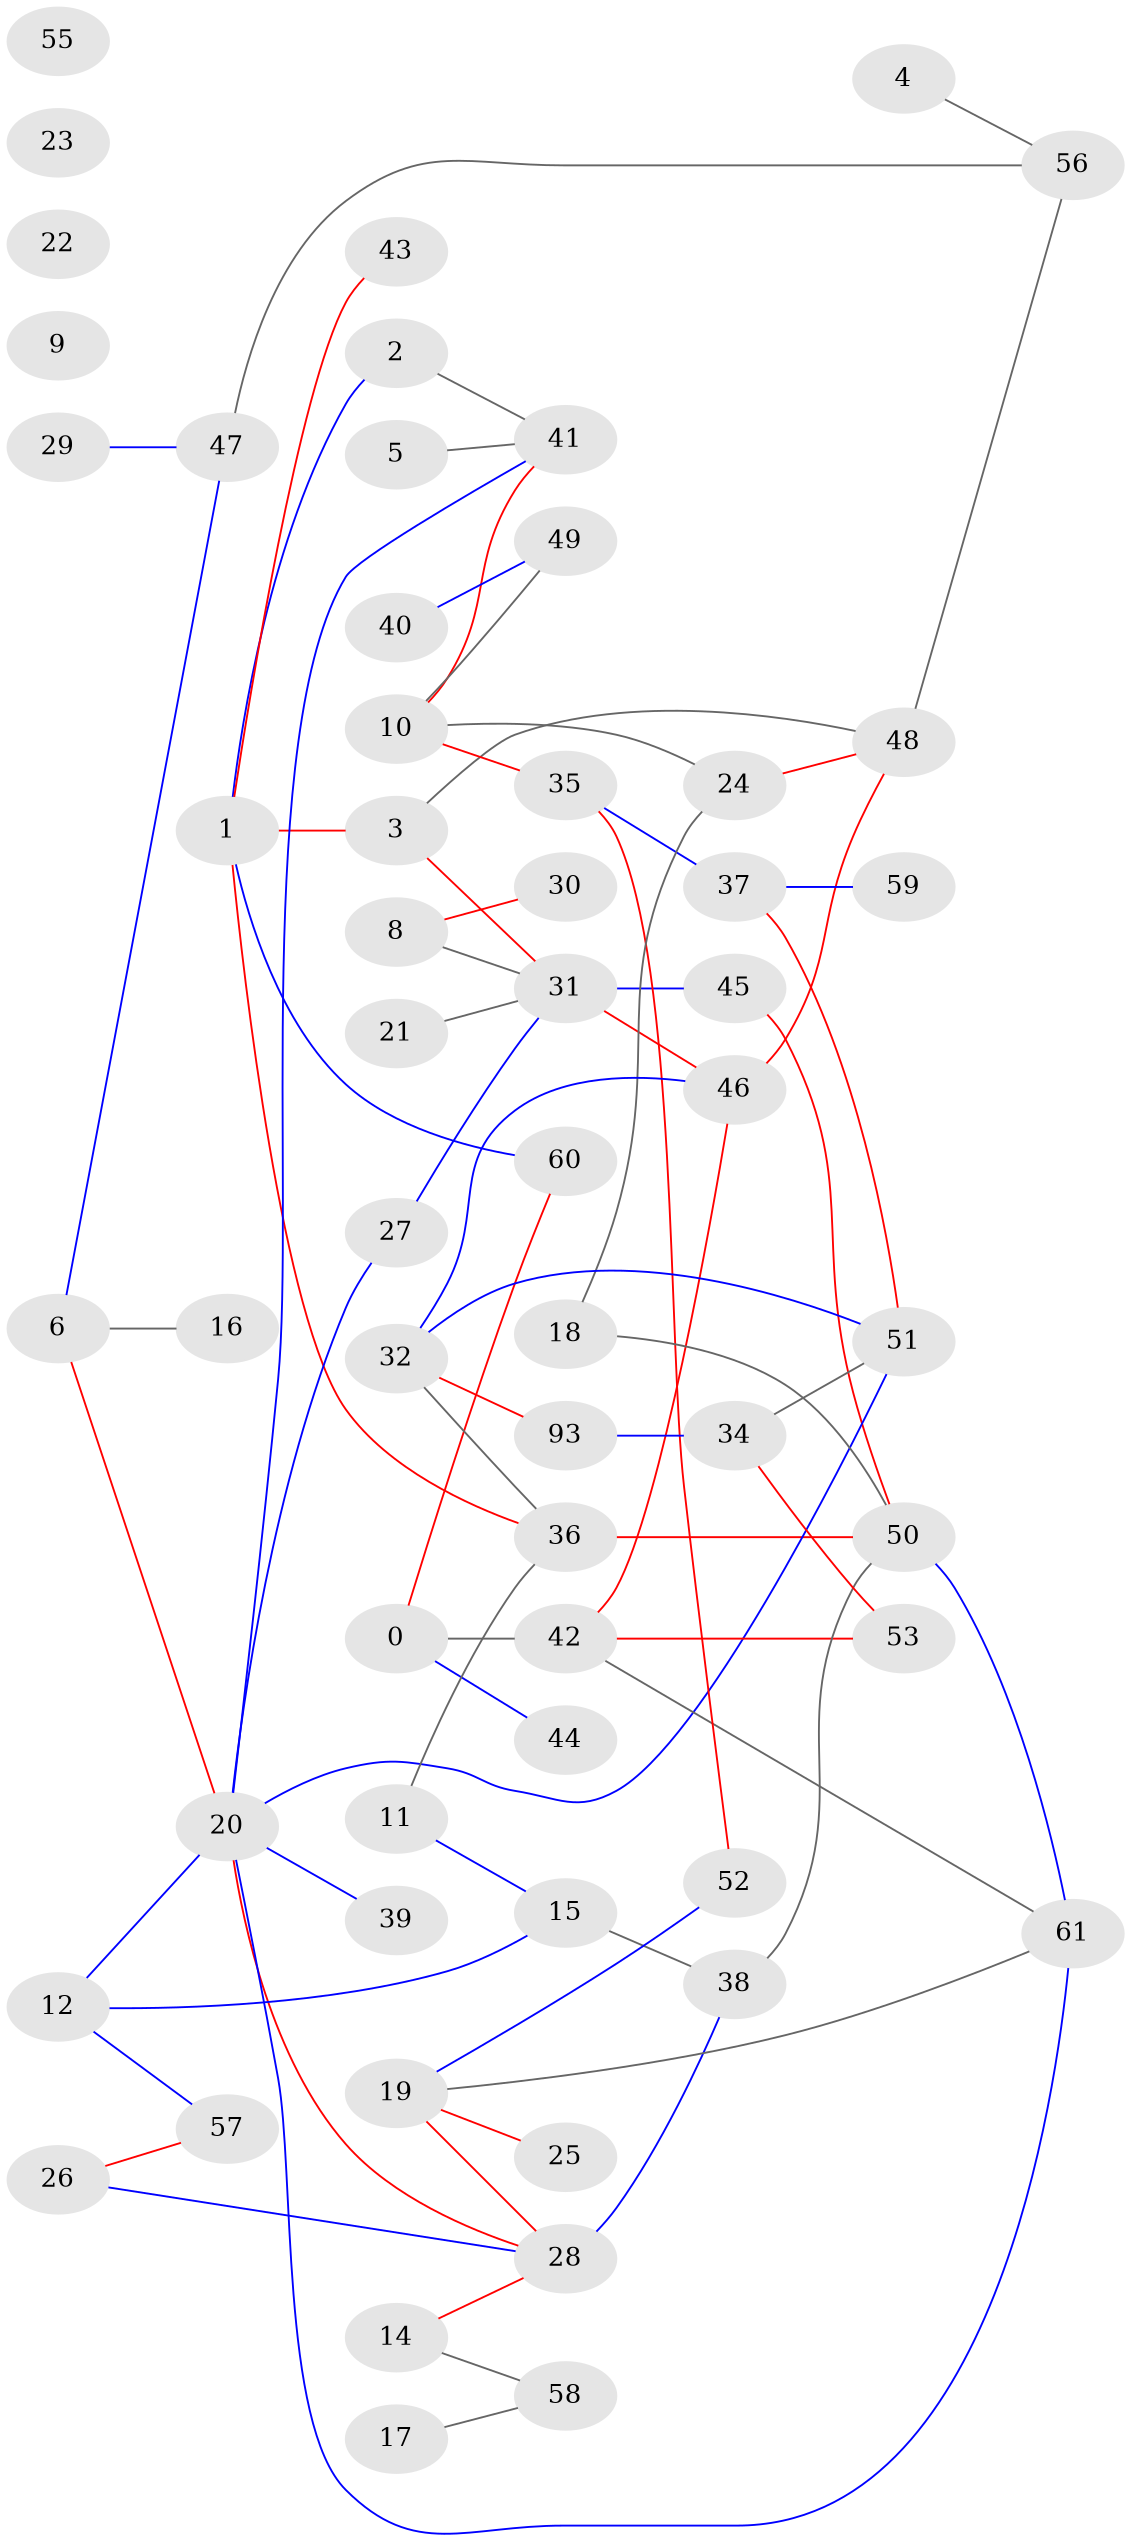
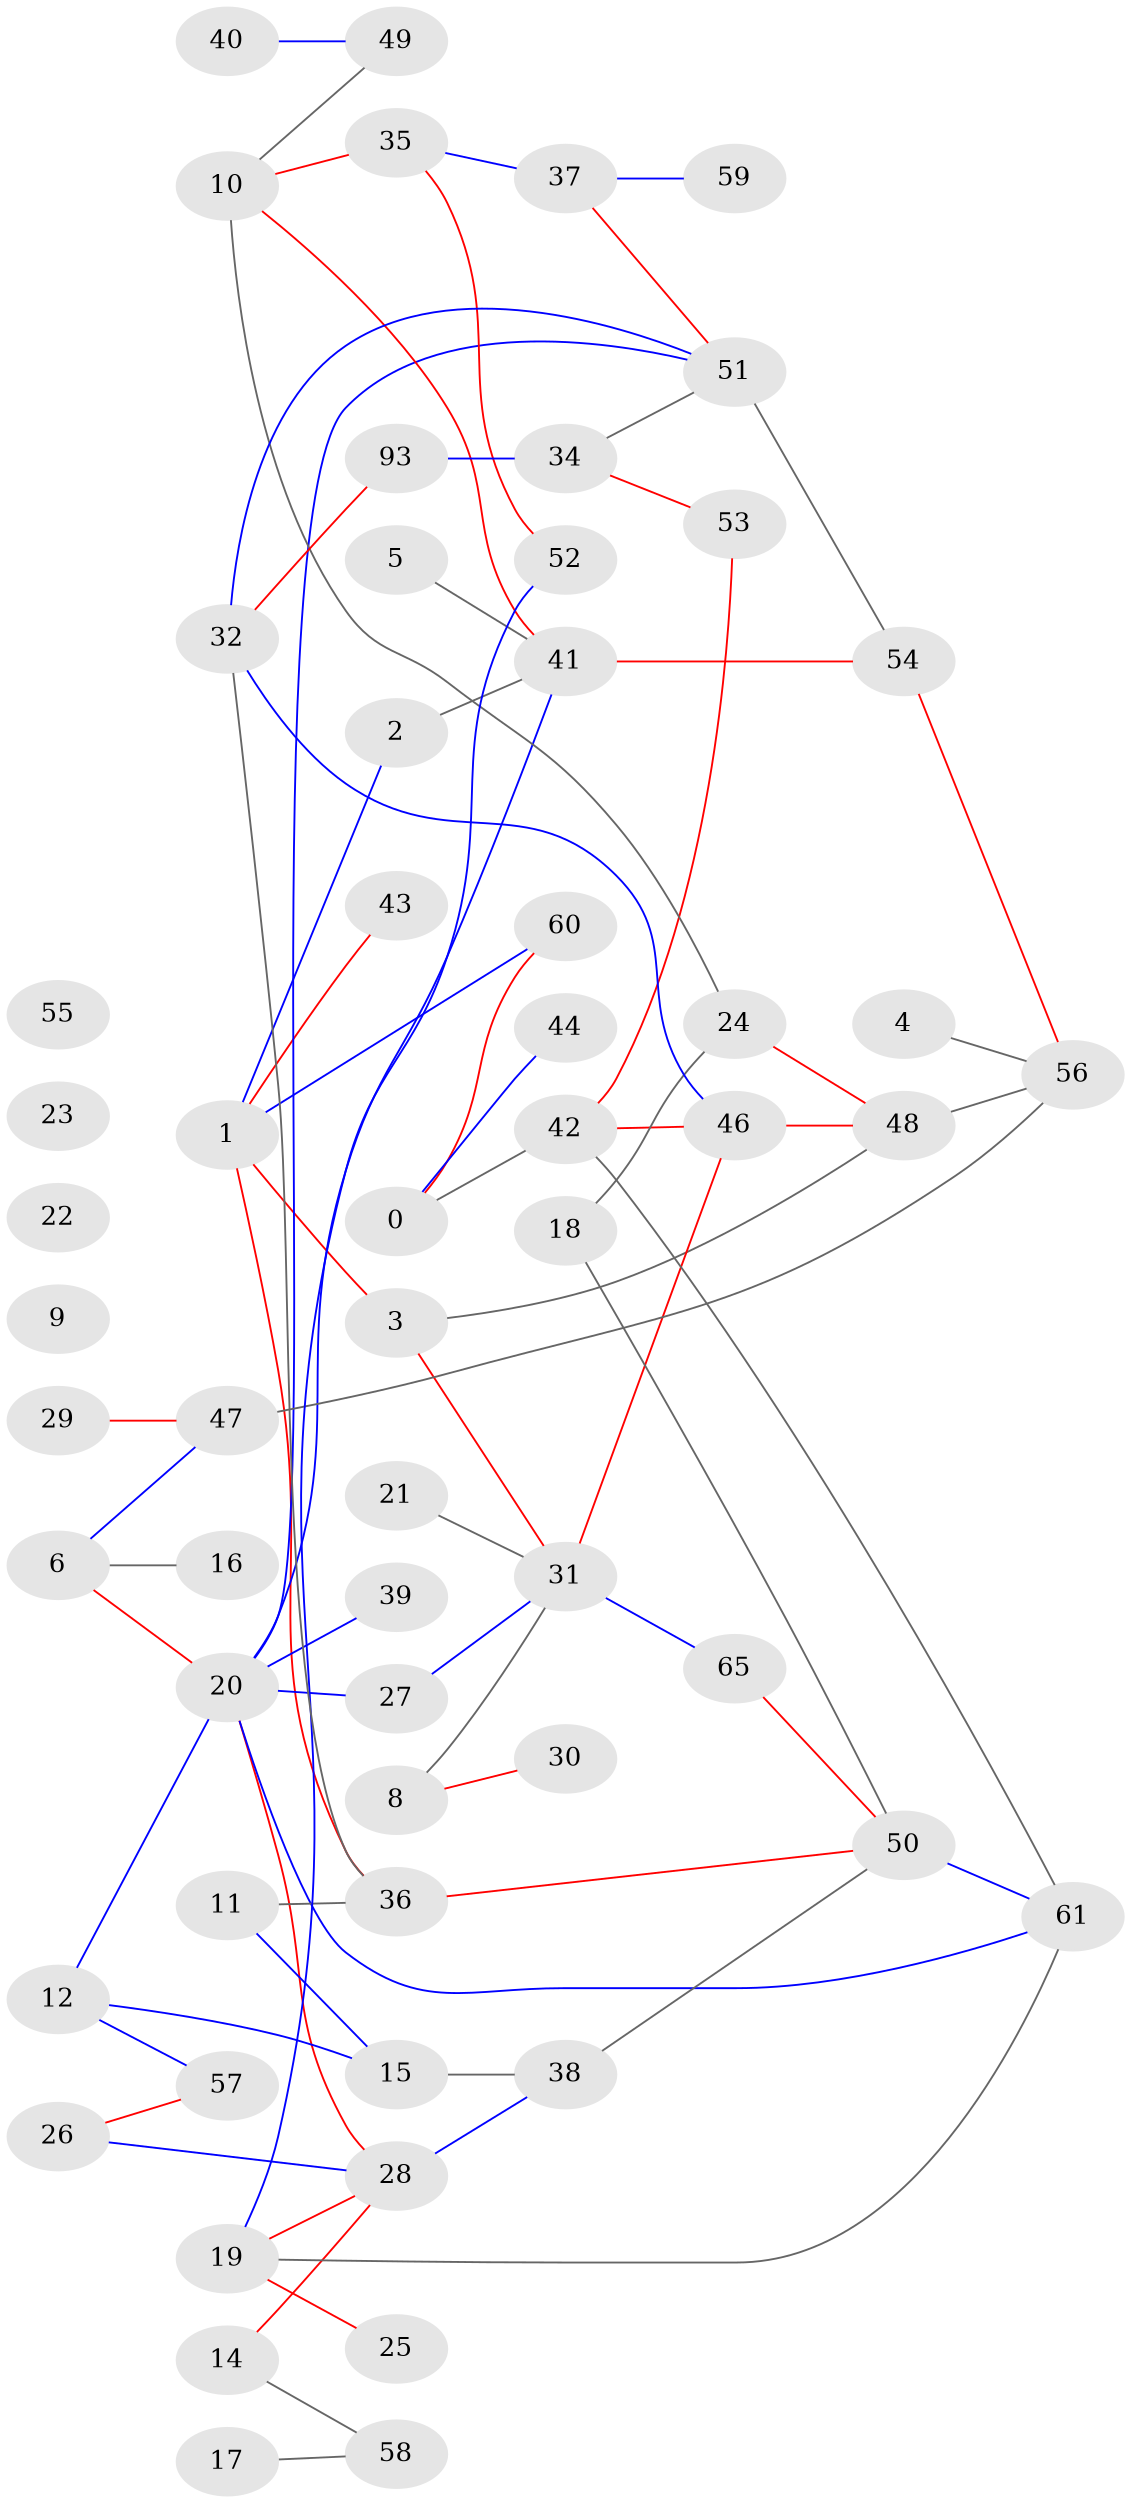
edge "29" -- "47": color blue -> red
node "54": added
node "45": label "45" -> "65"
